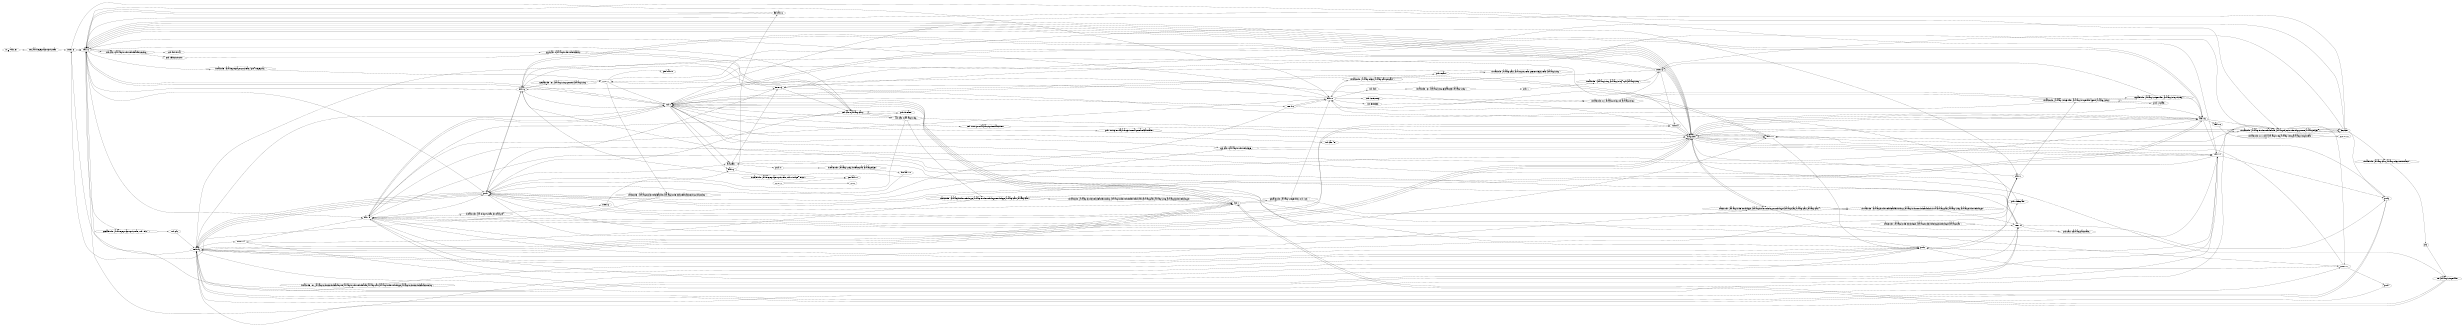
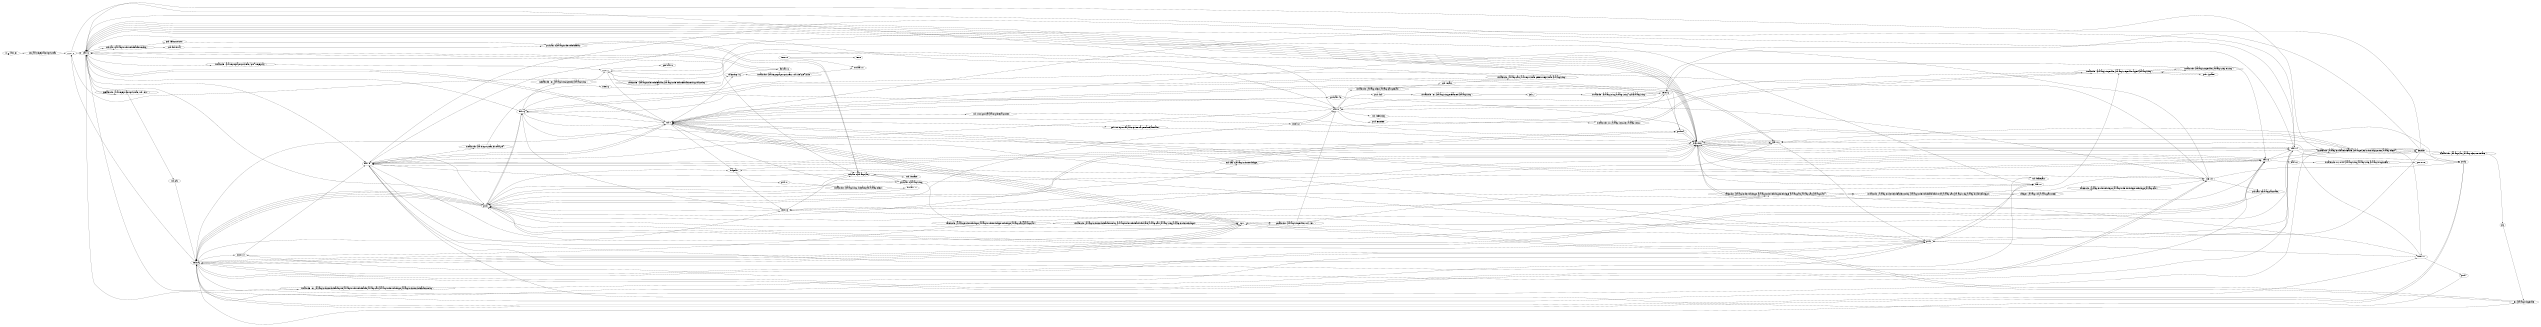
node "load.i r6": label "load.i r6" -> "publicLookup.i r6"
node "staticget <java.lang.Void: java.lang.Class TYPE>": added
